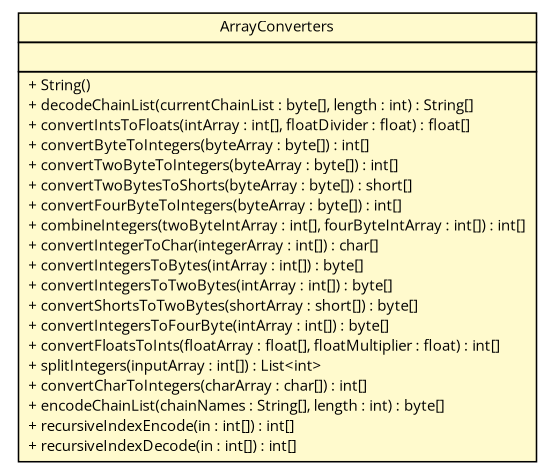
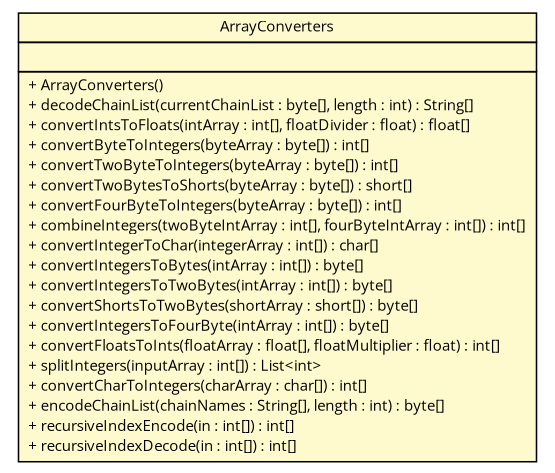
node "ArrayConverters": text "+ String()" -> "+ ArrayConverters()"
